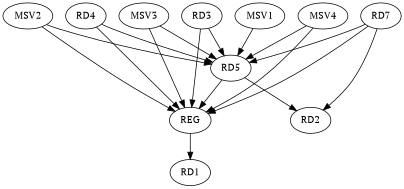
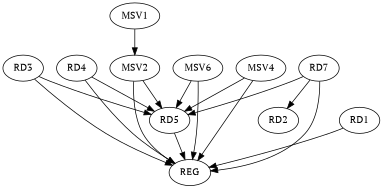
node "MSV3": label "MSV3" -> "MSV6"
edge "MSV1" -> "RD5": now "MSV1" -> "MSV2"
edge "RD5" -> "RD2": removed
edge "REG" -> "RD1": reversed
